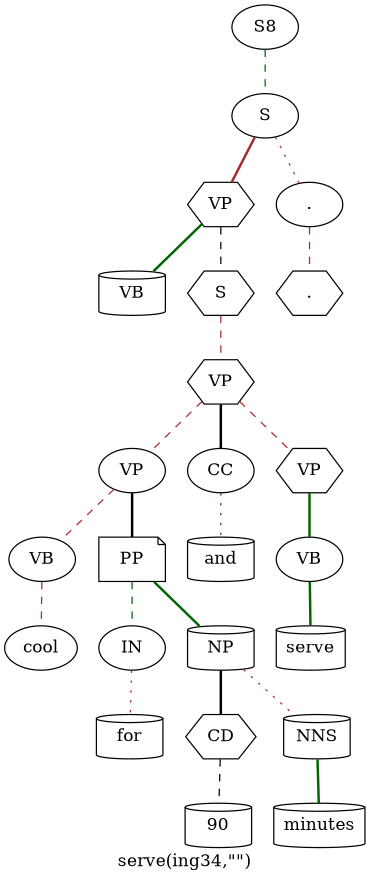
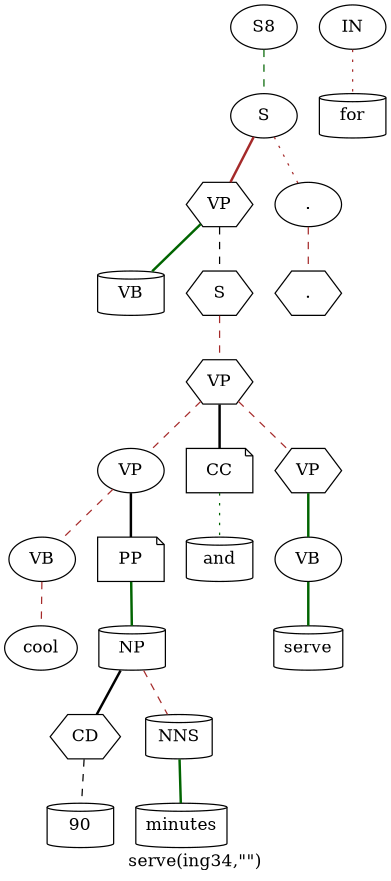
node "CC": shape ellipse -> note
edge "PP" -- "IN": removed
edge "NP" -- "NNS": style dotted -> dashed
